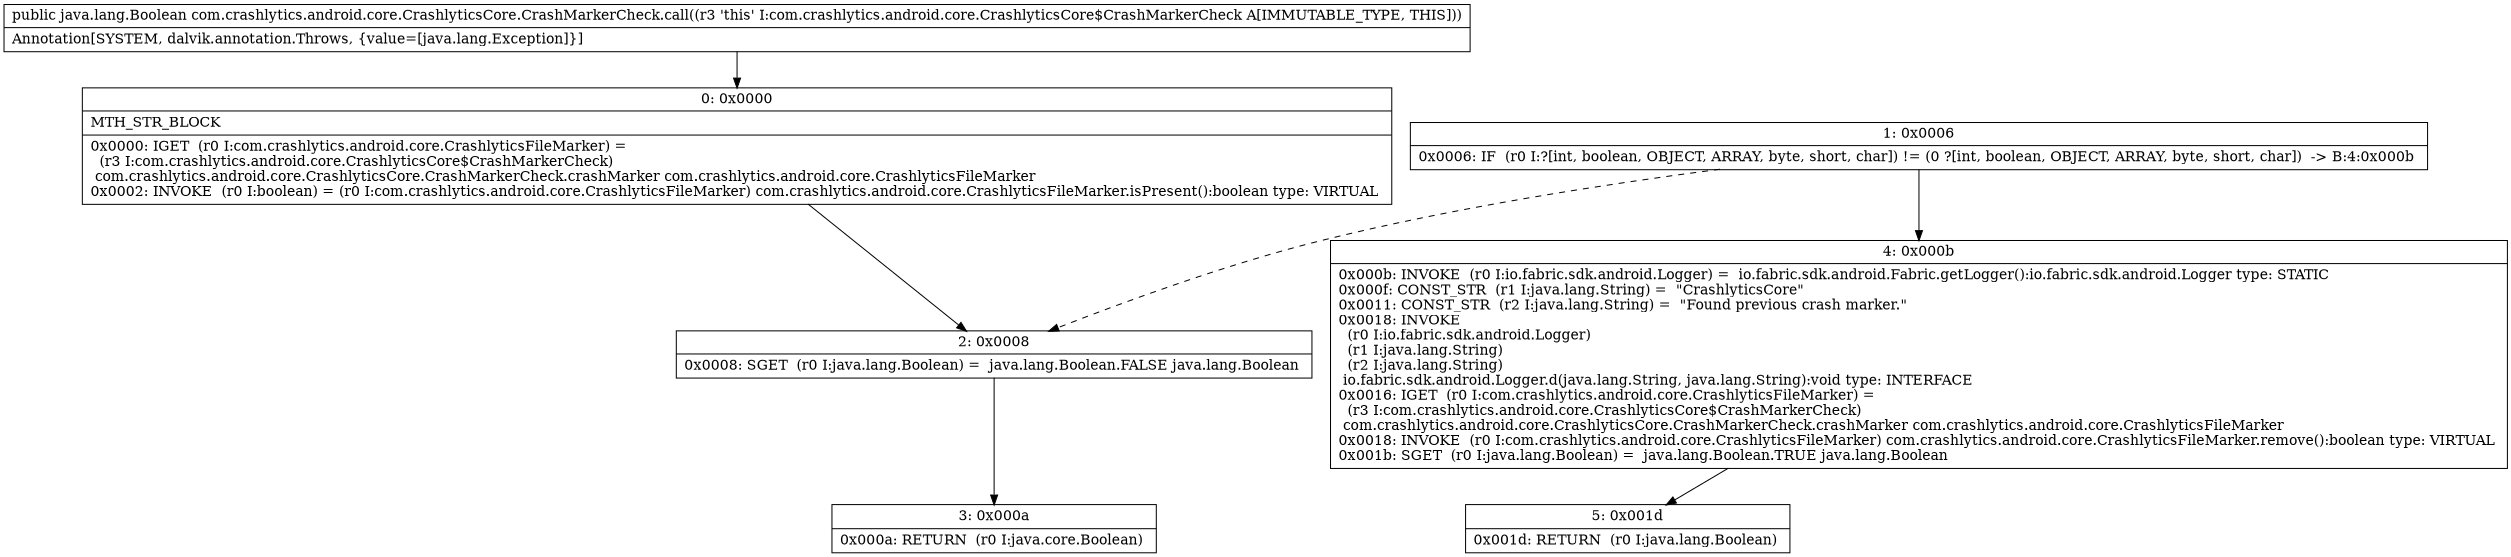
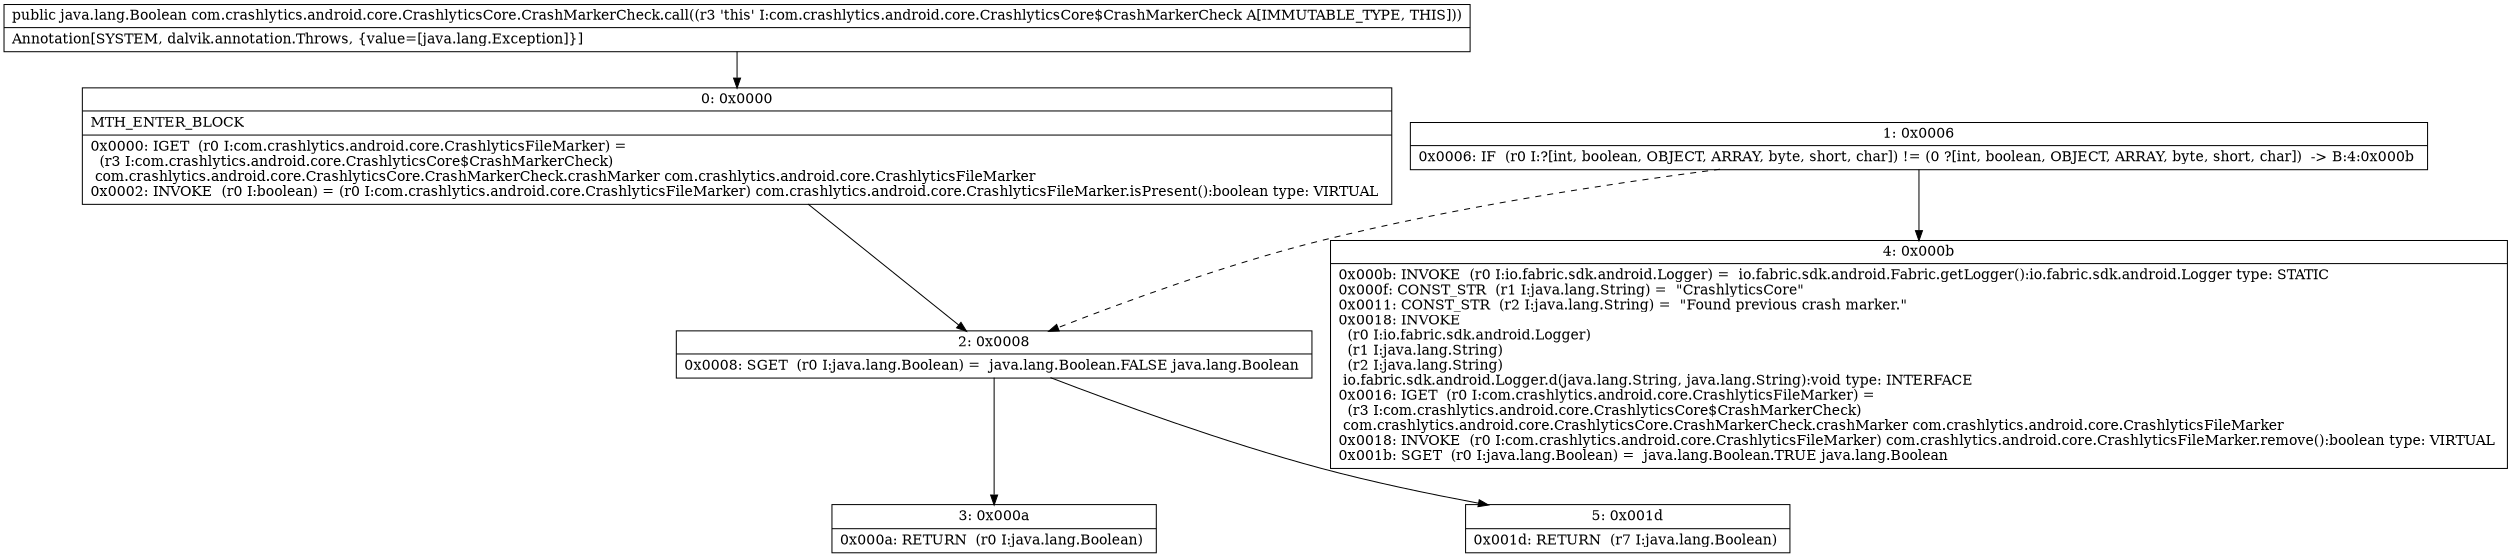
node "0: 0x0000": text "MTH_STR_BLOCK" -> "MTH_ENTER_BLOCK"
edge "4: 0x000b" -> "5: 0x001d": now "2: 0x0008" -> "5: 0x001d"
node "3: 0x000a": text "0x000a: RETURN  (r0 I:java.core.Boolean)" -> "0x000a: RETURN  (r0 I:java.lang.Boolean)"
node "5: 0x001d": text "0x001d: RETURN  (r0 I:java.lang.Boolean)" -> "0x001d: RETURN  (r7 I:java.lang.Boolean)"
